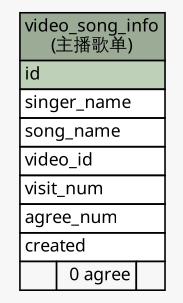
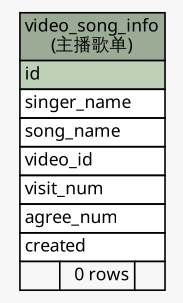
node "video_song_info": text "0 agree" -> "0 rows"
